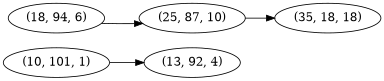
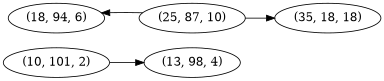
edge "(18, 94, 6)" -> "(25, 87, 10)": reversed
node "(10, 101, 1)": label "(10, 101, 1)" -> "(10, 101, 2)"
node "(13, 92, 4)": label "(13, 92, 4)" -> "(13, 98, 4)"
